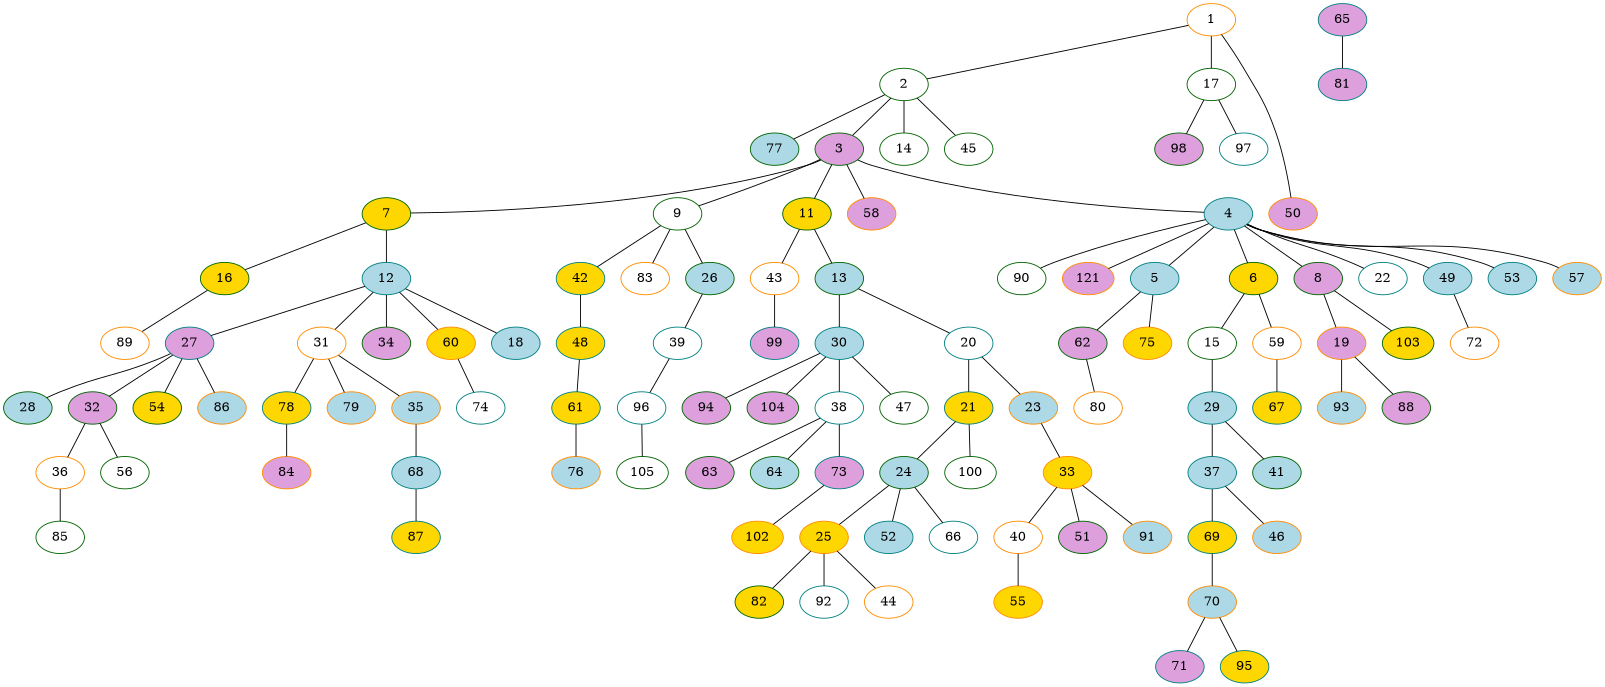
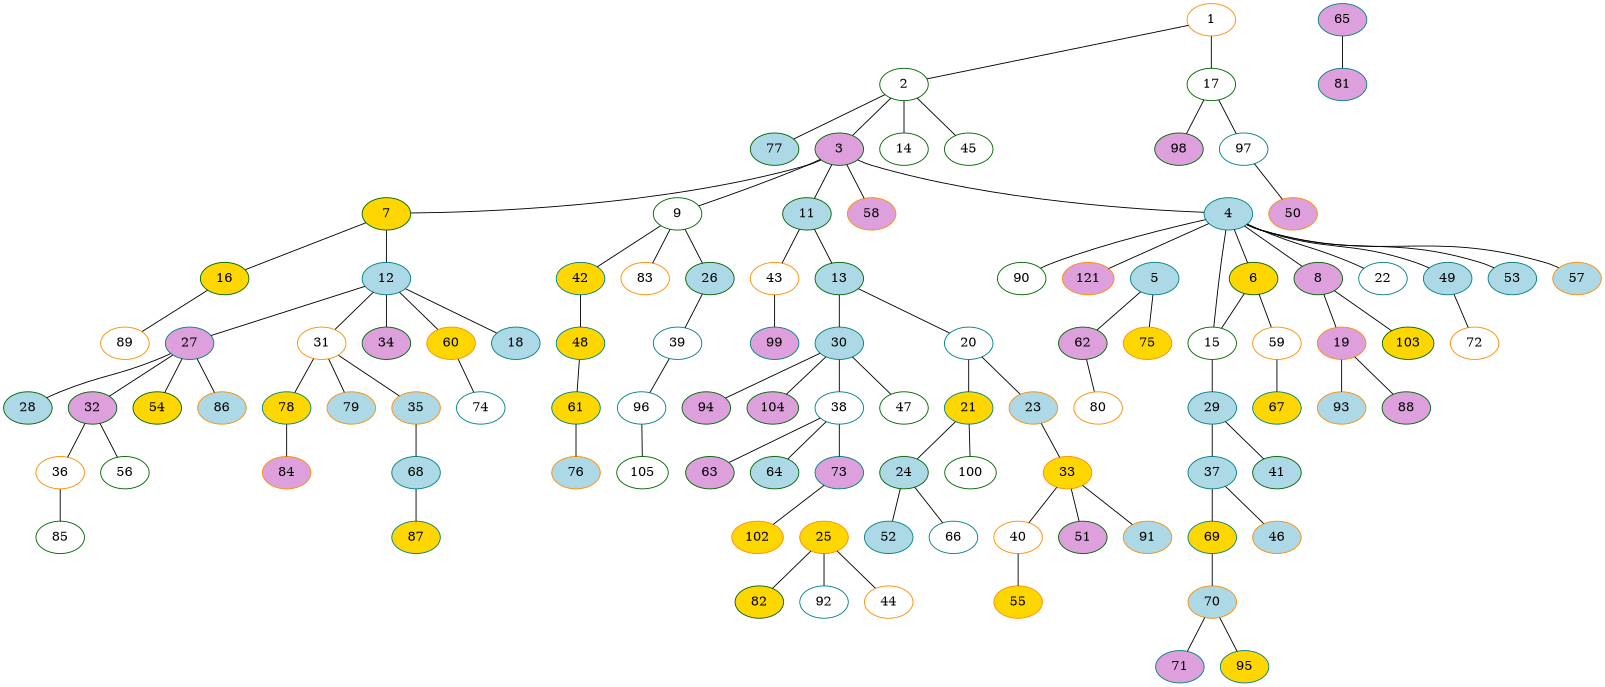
edge "1" -- "50": now "97" -- "50"
node "11": fillcolor gold -> lightblue
edge "4" -- "5": now "4" -- "15"
edge "24" -- "25": removed
